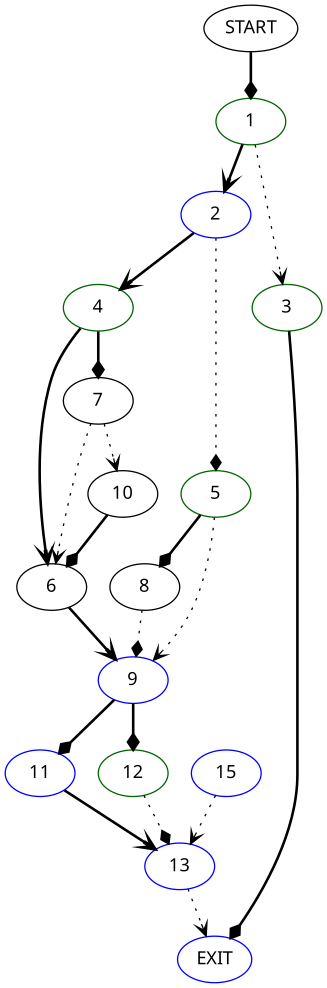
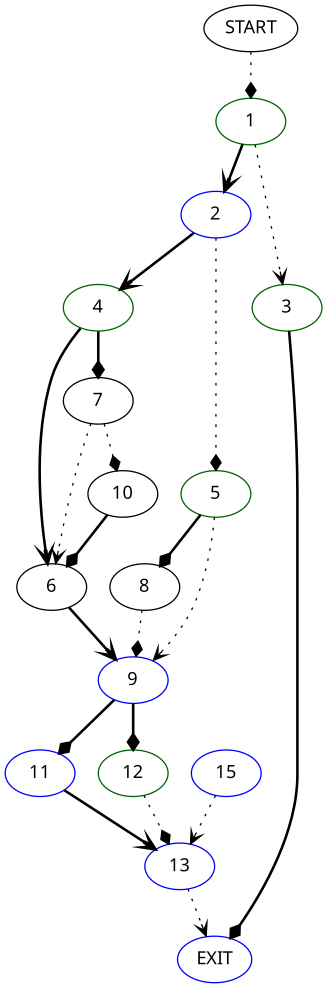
edge "START" -> "1": style bold -> dotted
edge "7" -> "10": arrowhead vee -> diamond
